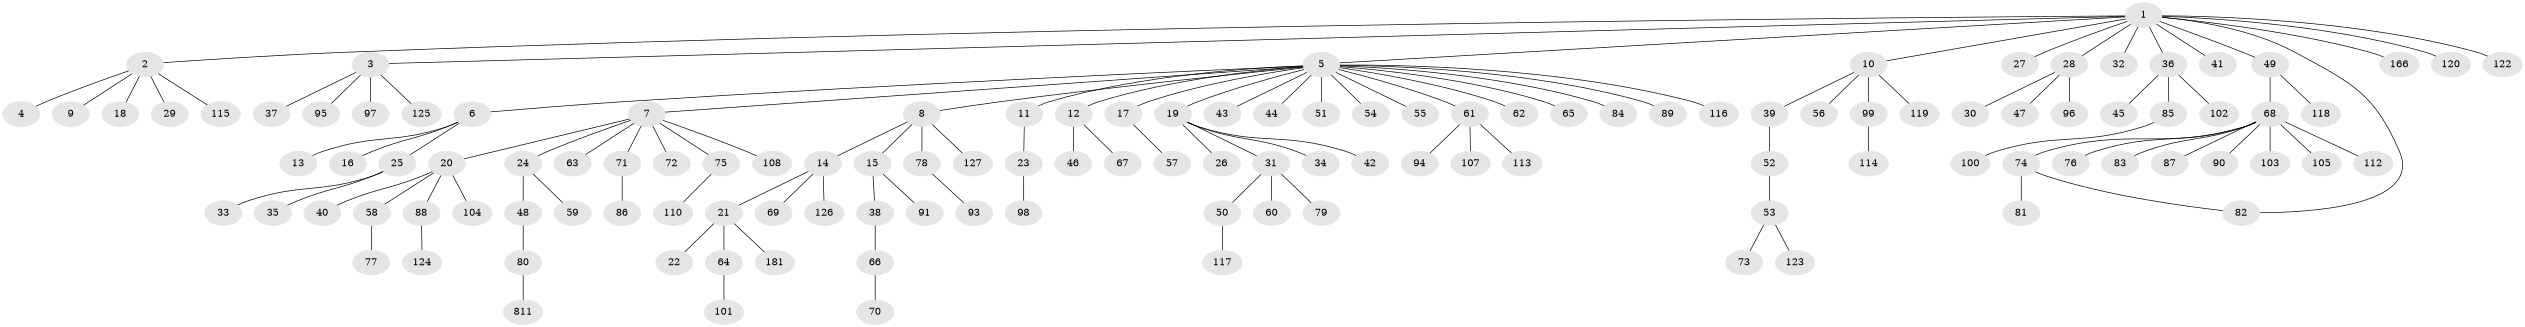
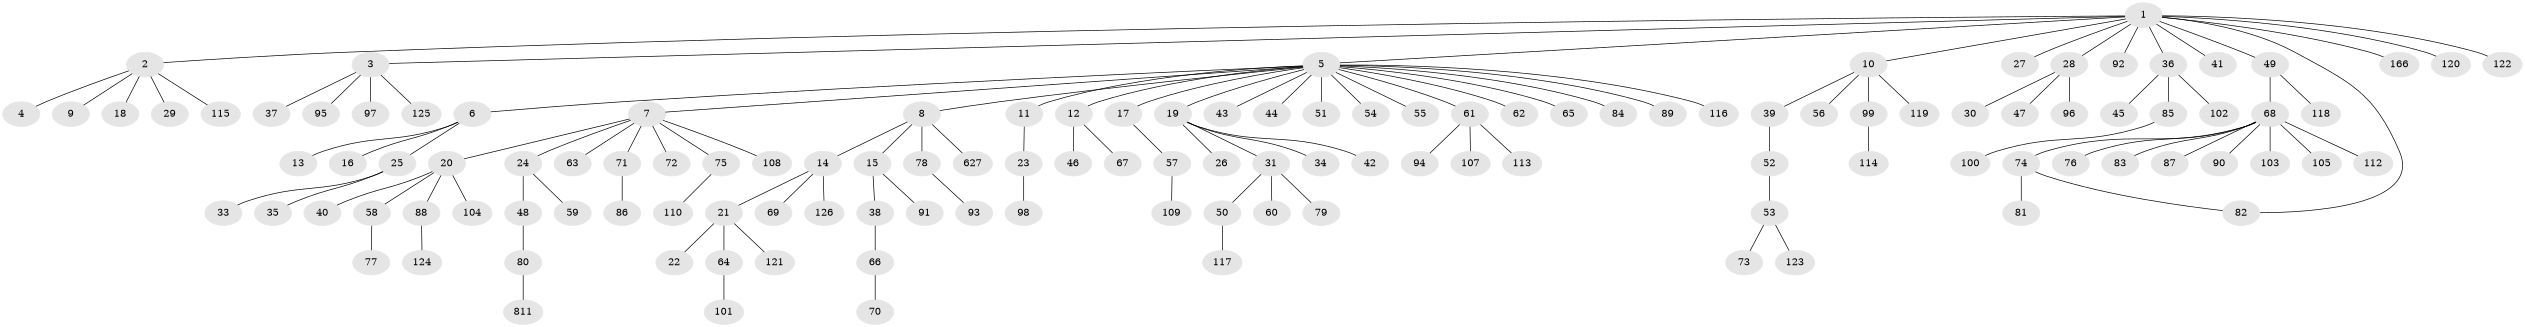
node "32": label "32" -> "92"
node "127": label "127" -> "627"
node "109": added
node "181": label "181" -> "121"
